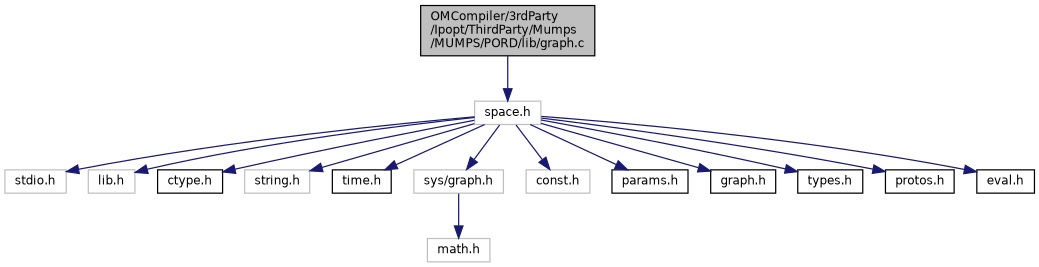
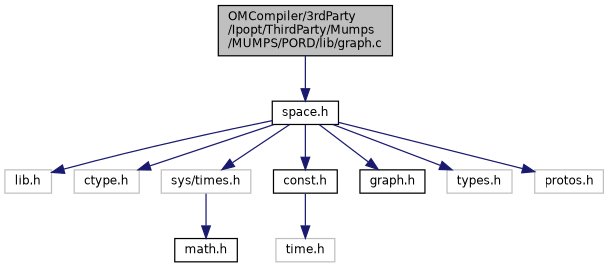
node "space.h": color grey75 -> black
edge "space.h" -> "time.h": now "const.h" -> "time.h"
node "stdio.h": removed
node "ctype.h": color black -> grey75
node "string.h": removed
node "time.h": color black -> grey75
node "sys/graph.h": label "sys/graph.h" -> "sys/times.h"
node "const.h": color grey75 -> black
node "params.h": removed
node "types.h": color black -> grey75
node "protos.h": color black -> grey75
node "eval.h": removed
node "math.h": color grey75 -> black
